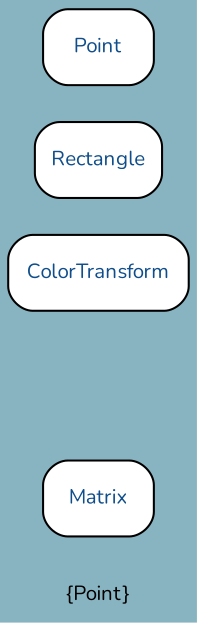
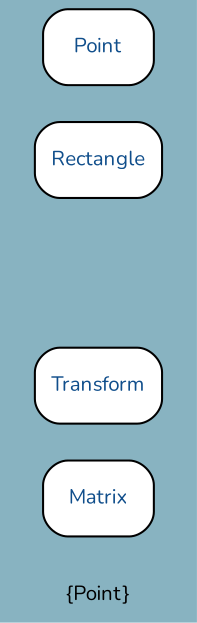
node "ColorTransform": removed
node "Transform": added
